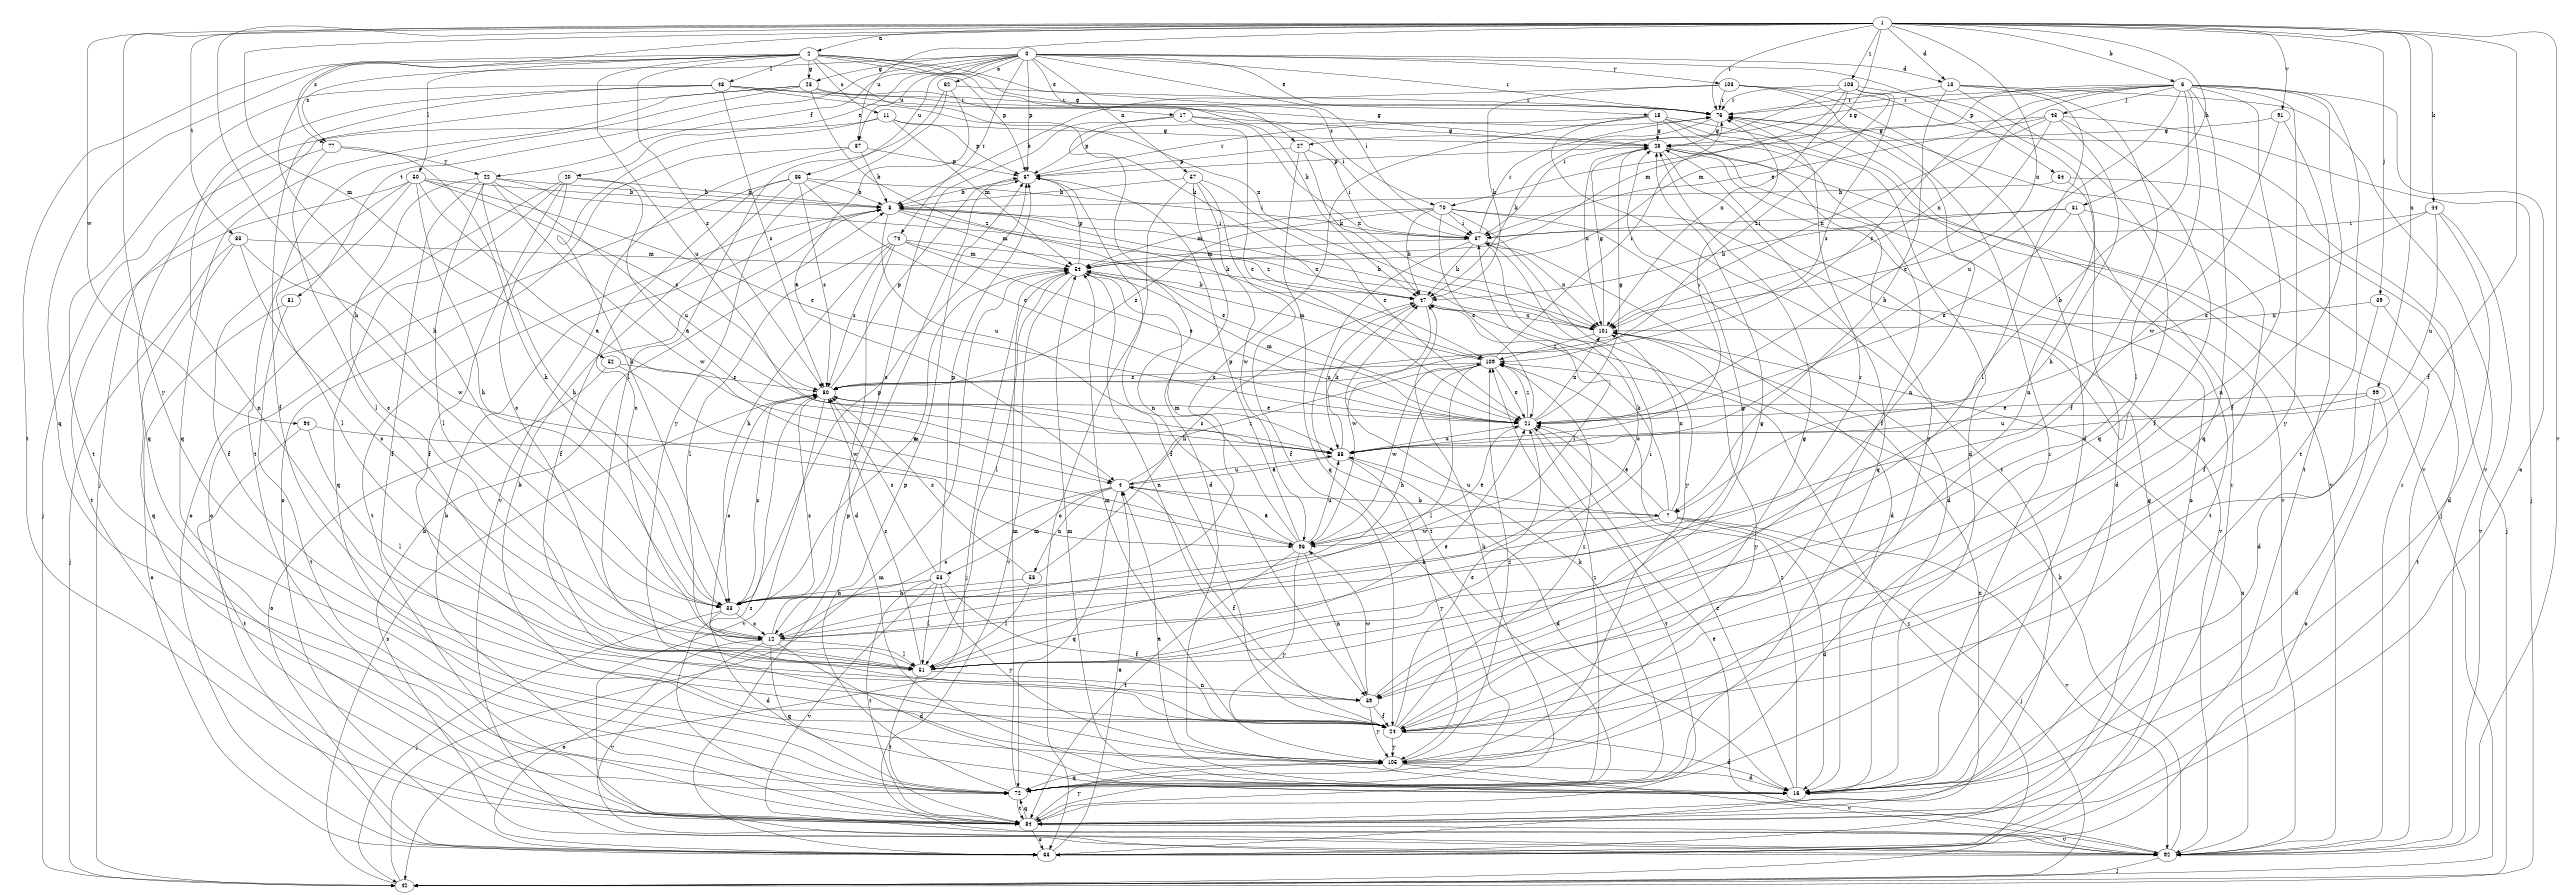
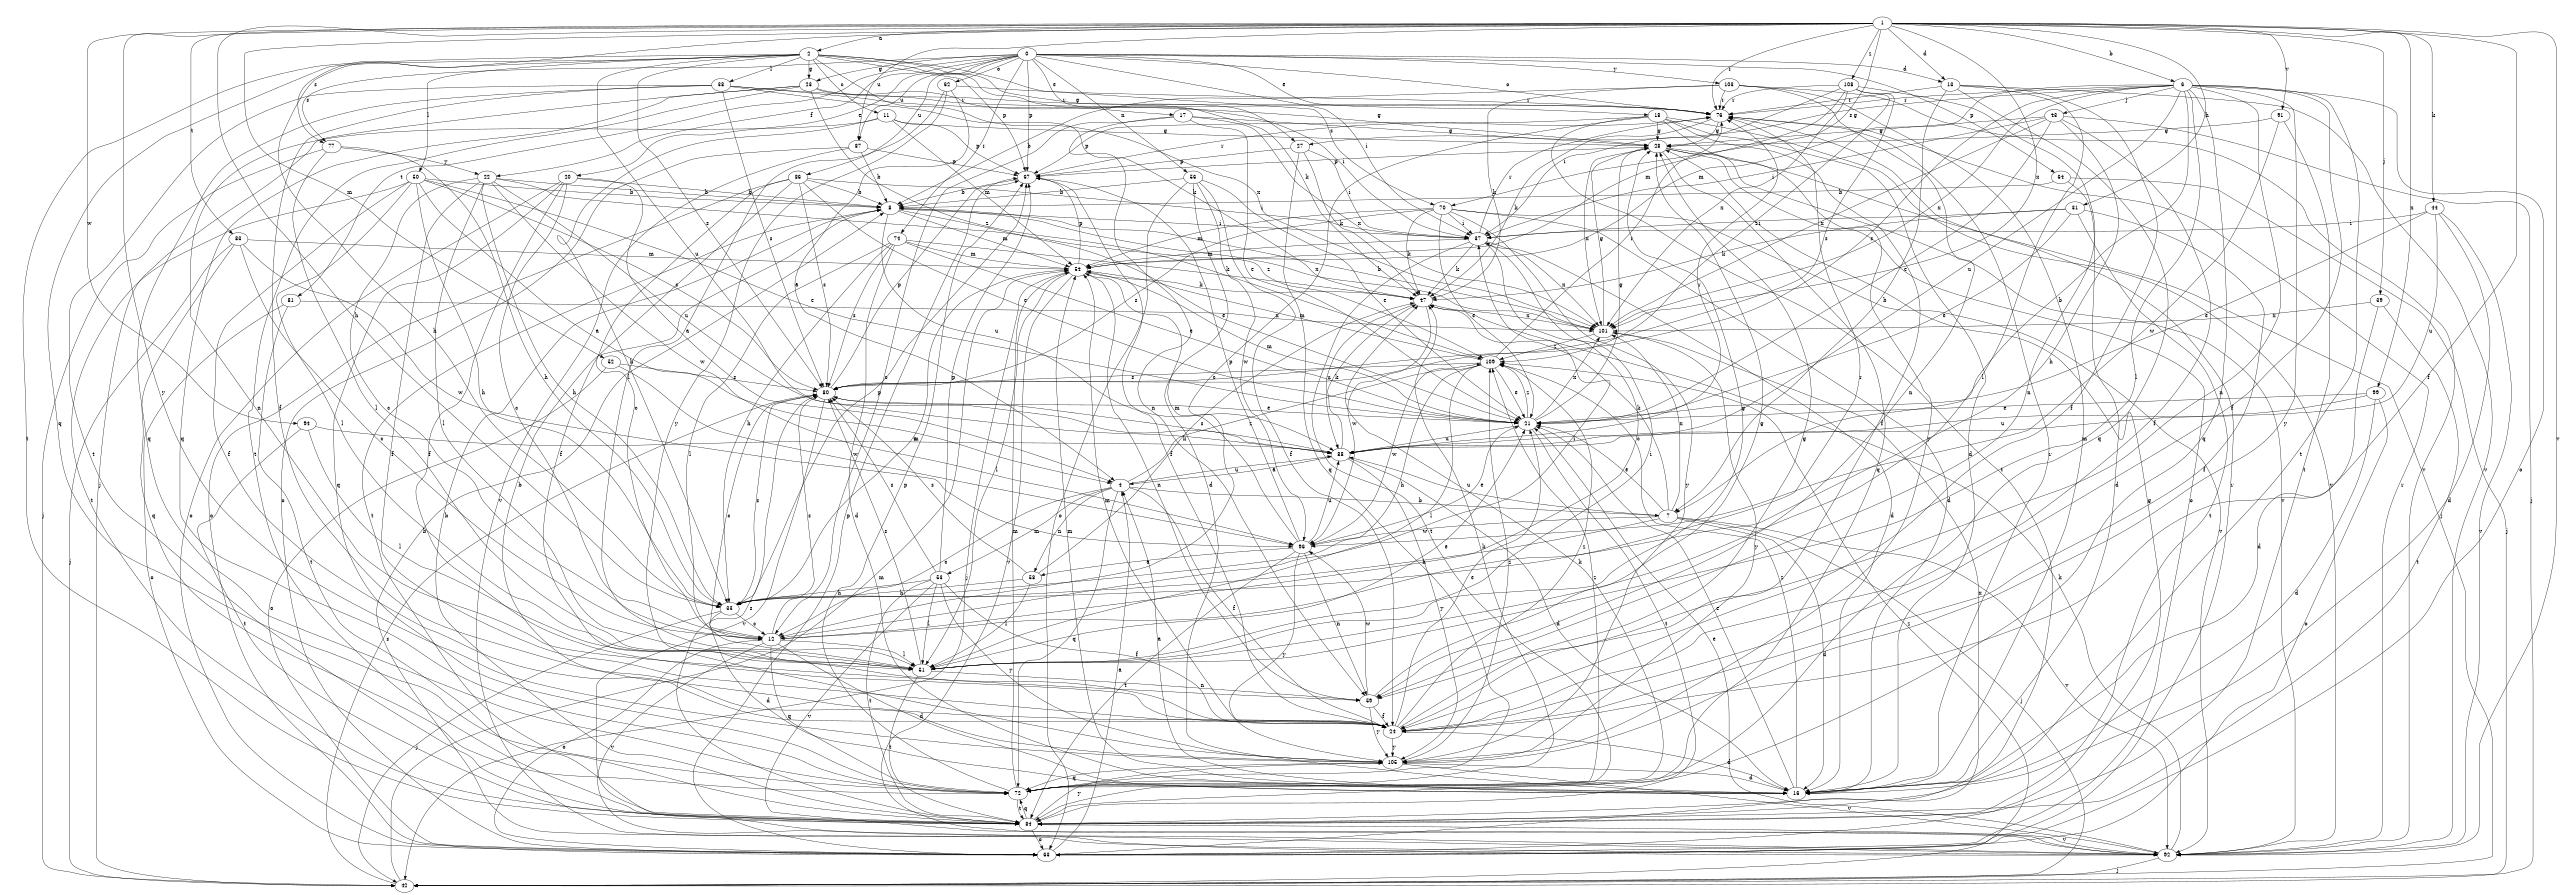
node "48": label "48" -> "38"
edge "0" -> "76": label "r" -> "o"
node "57": label "57" -> "56"
edge "43" -> "37": label "e" -> "i"
edge "103" -> "16": label "d" -> "m"
edge "92" -> "101": now "81" -> "101"
edge "96" -> "4": now "96" -> "58"
